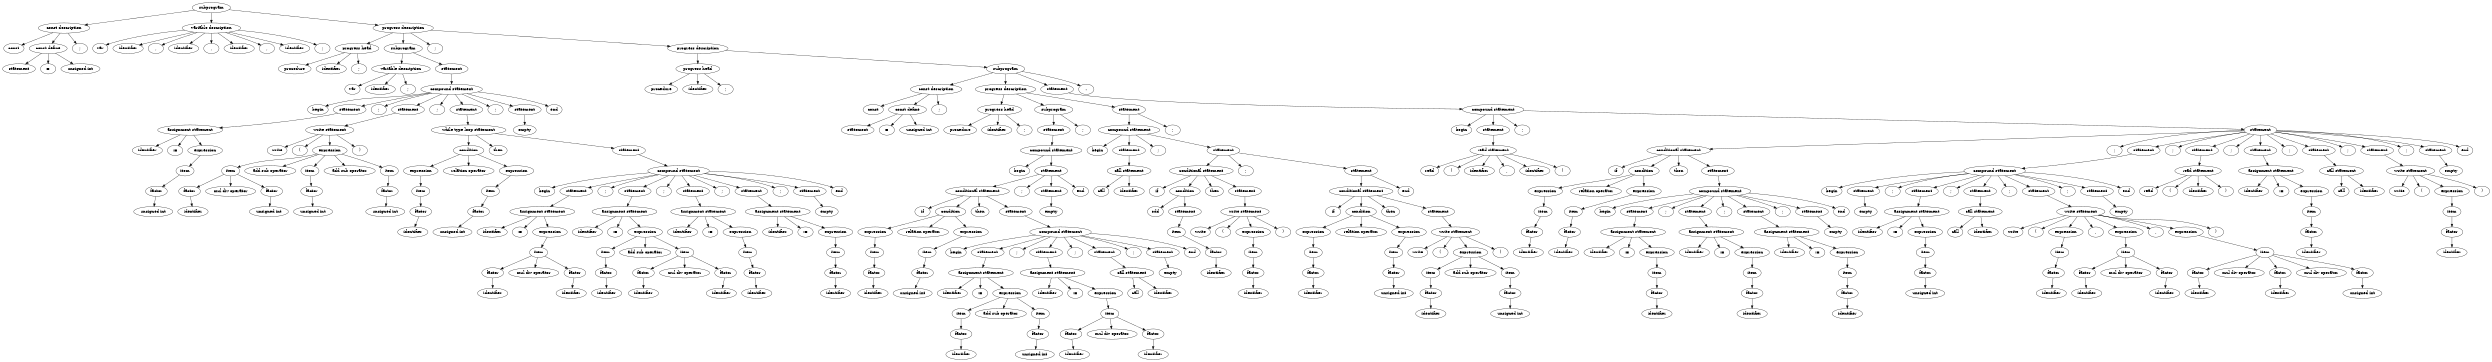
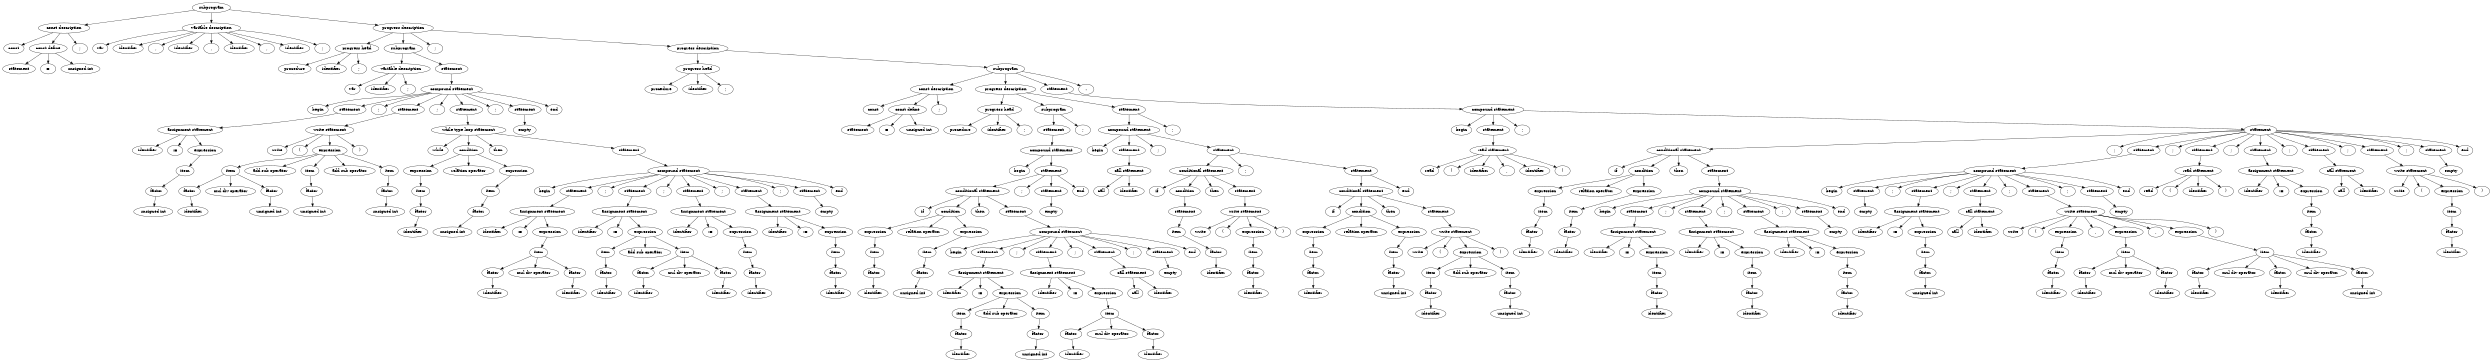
node "while": added
node "odd": removed
